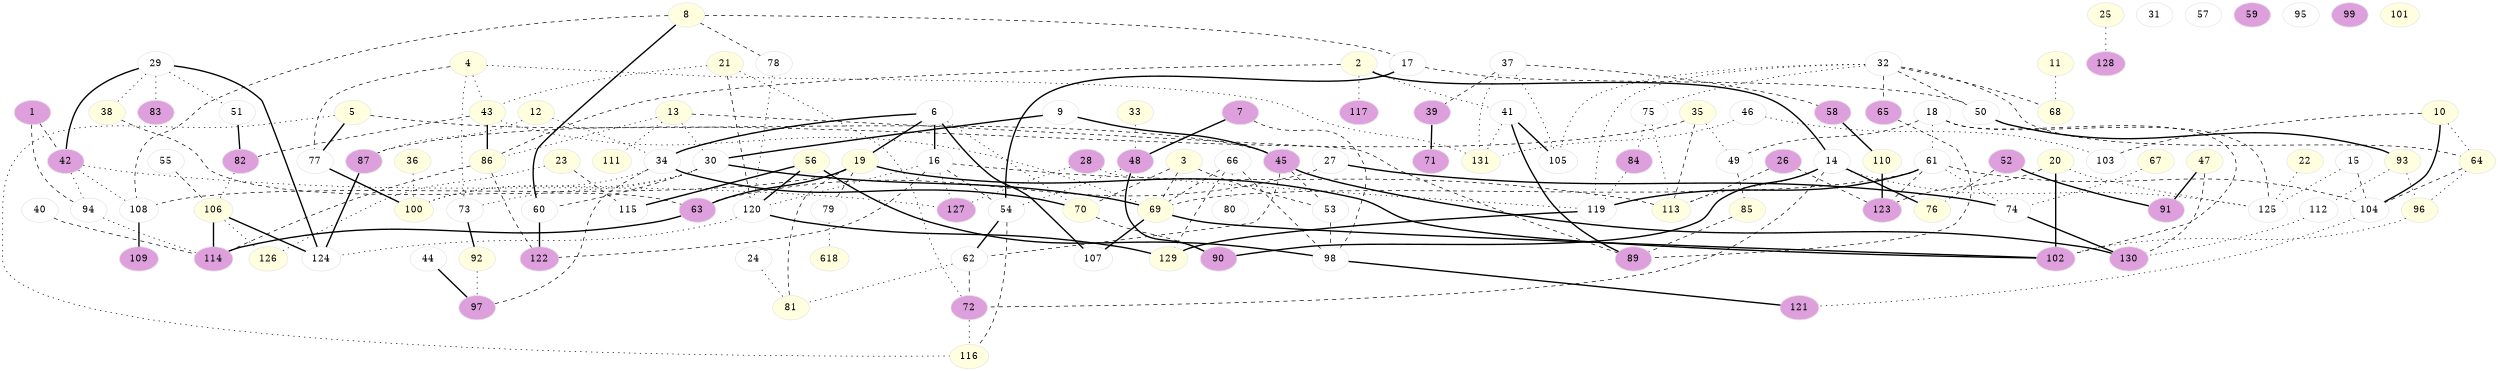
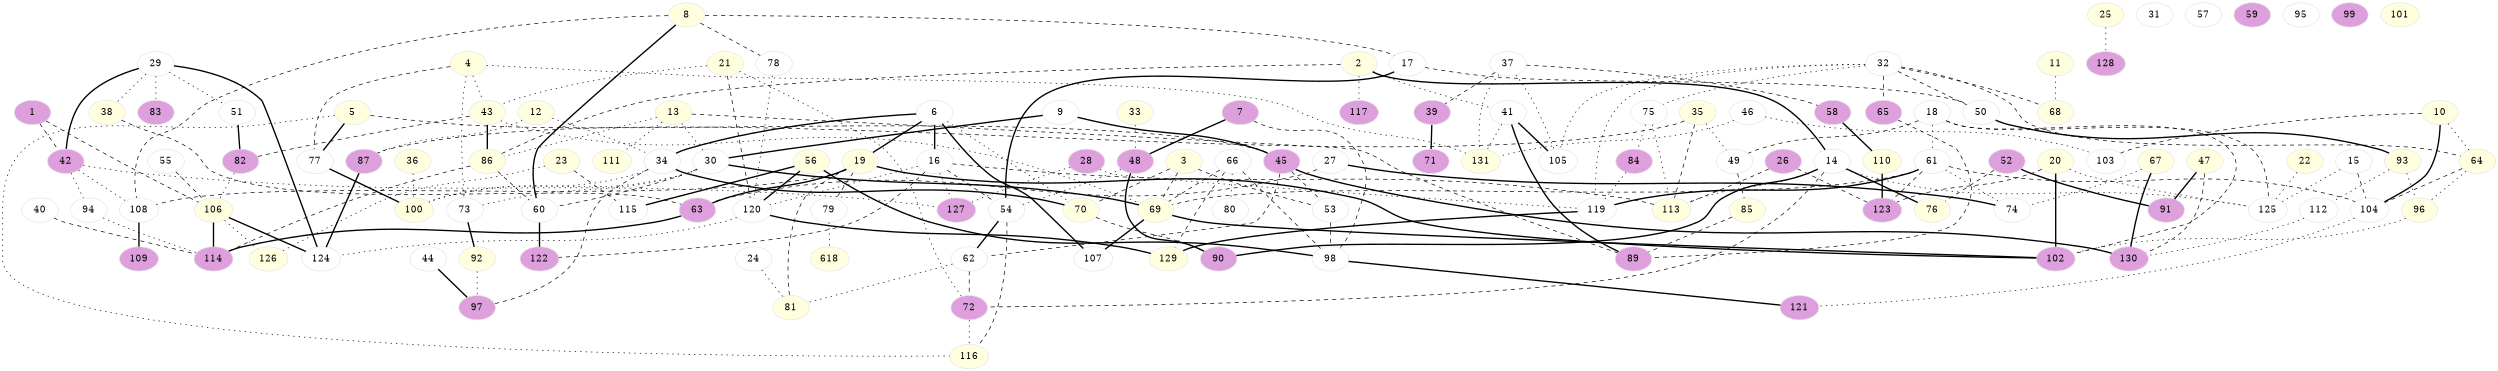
edge "1" -- "94": now "1" -- "106"
edge "86" -- "122": now "86" -- "60"
edge "74" -- "130": now "67" -- "130"
